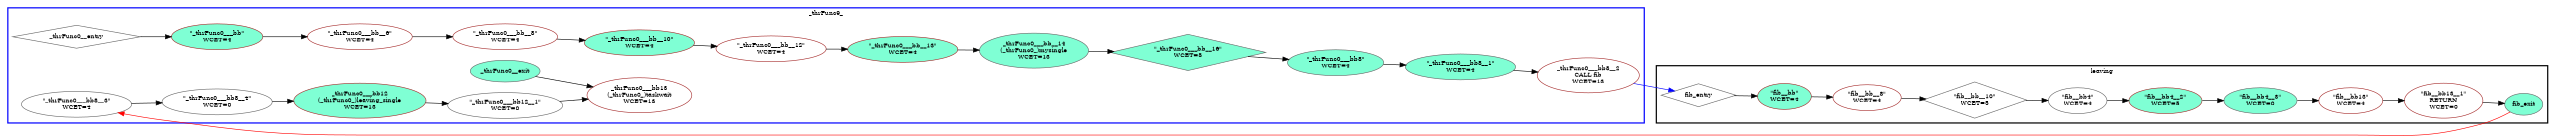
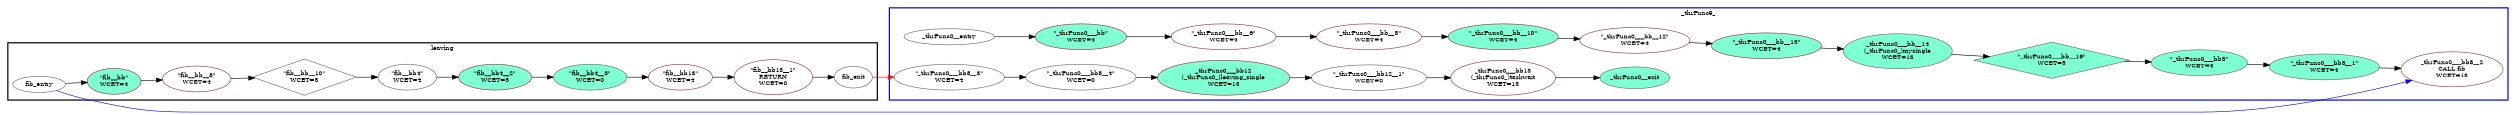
node "_thrFunc0__entry": shape diamond -> ellipse
edge "_thrFunc0__exit" -> "_thrFunc0___bb13 (_thrFunc0_)taskwait WCET=13": reversed
edge "_thrFunc0___bb8__2 CALL fib WCET=13" -> "fib_entry": reversed
node "fib_entry": shape diamond -> ellipse
node "fib_exit": fillcolor aquamarine -> white
